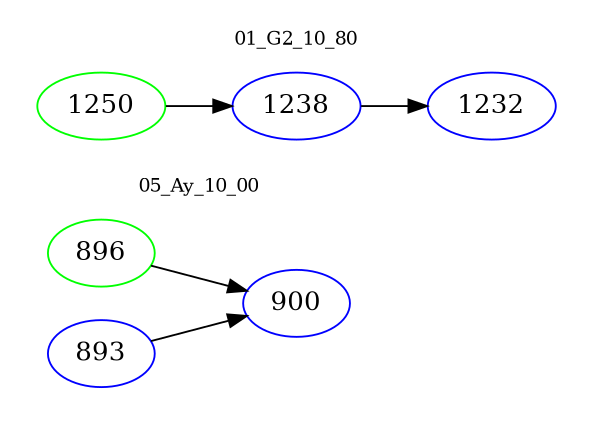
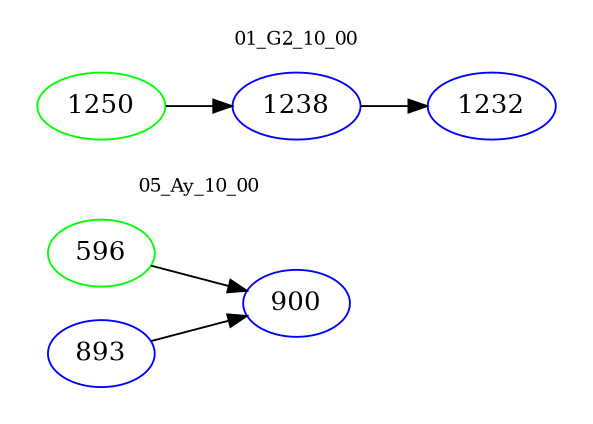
cluster "01_G2_10_80": label "01_G2_10_80" -> "01_G2_10_00"
node "896": label "896" -> "596"
